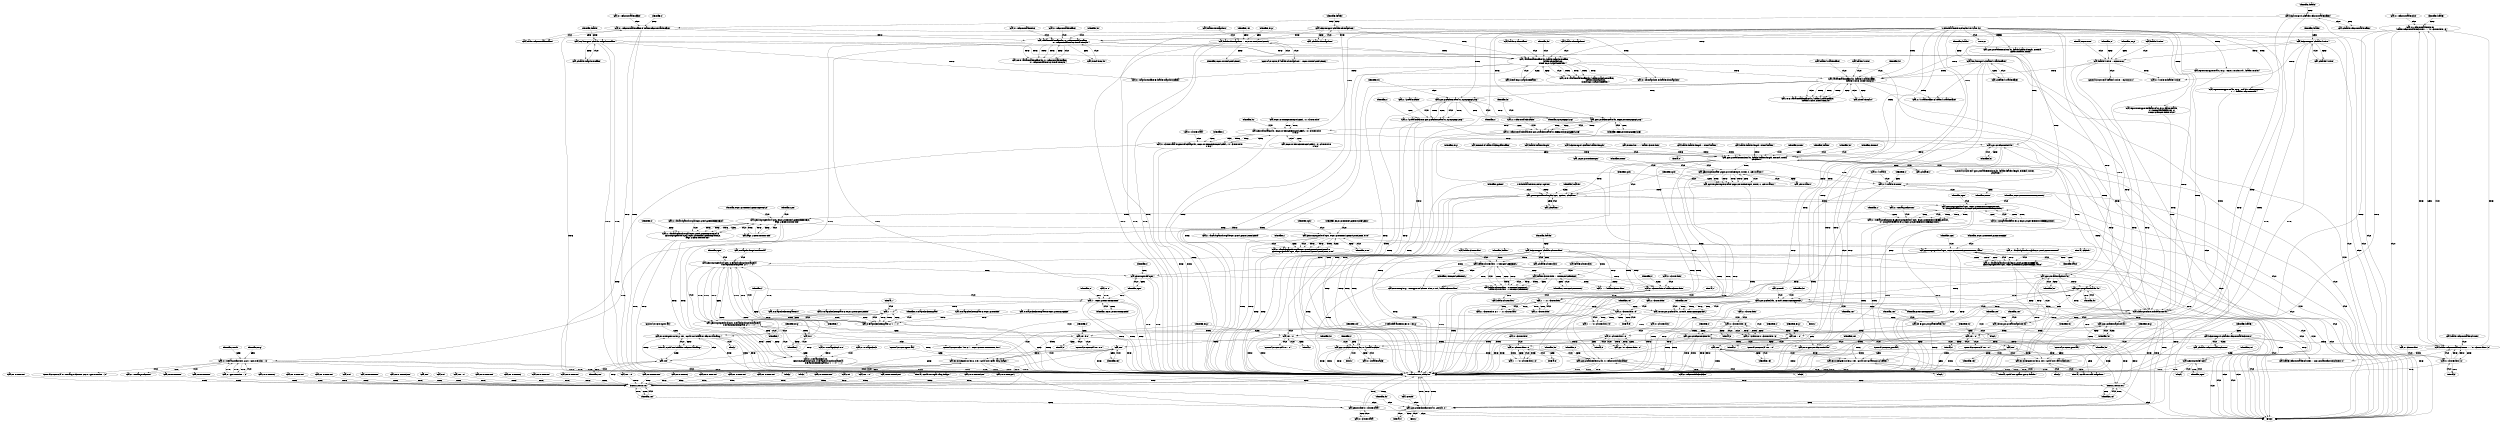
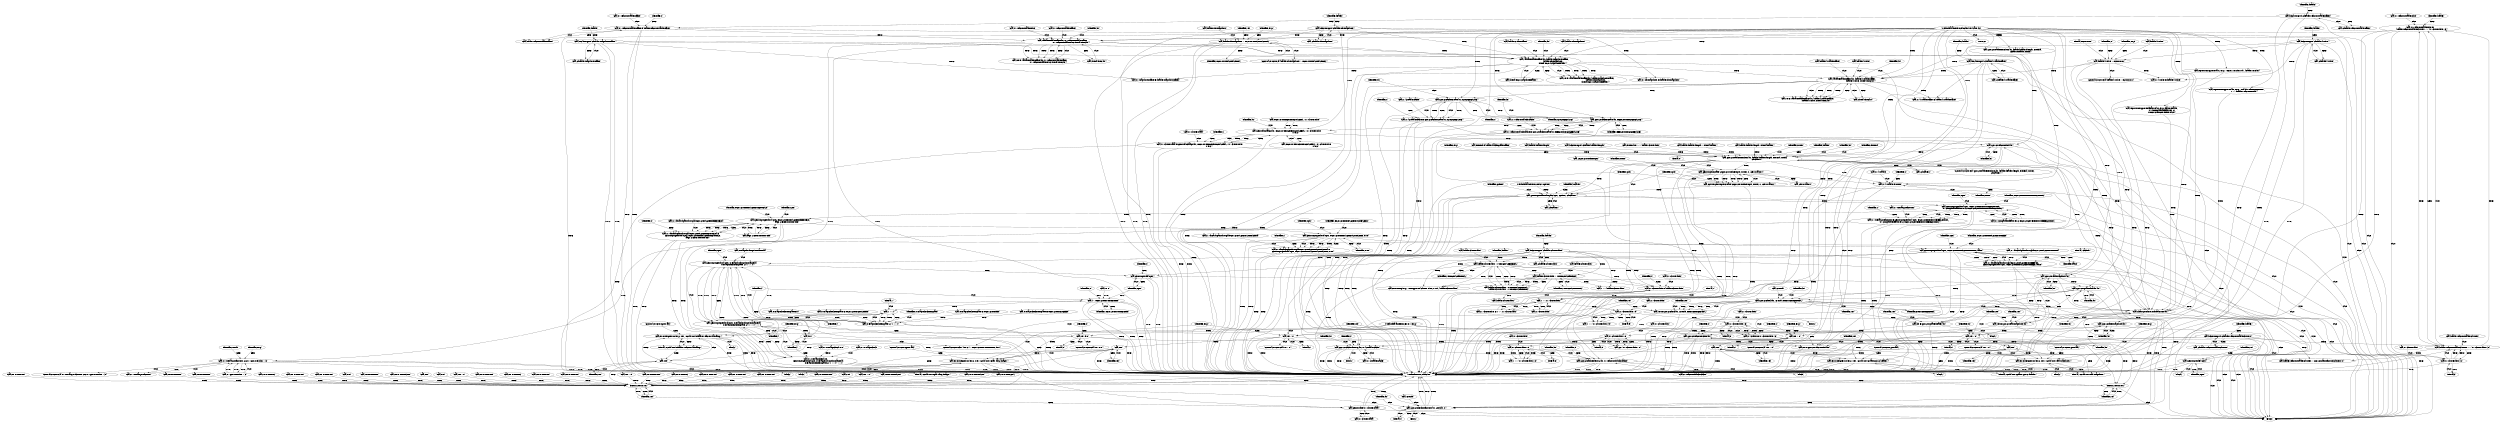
edge "(MethodParameterIn,BlockDriverState *bs)" -> "(Call,qcow2_free_snapshots(bs))": now "(MethodParameterIn,BlockDriverState *bs)" -> "(Call,ret = qcow2_read_snapshots(bs))"
